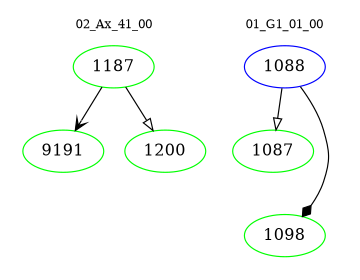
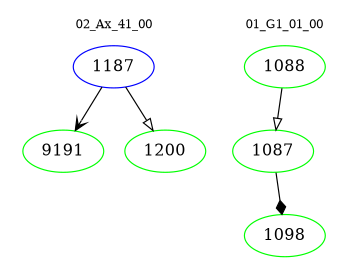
node "1187": color green -> blue
node "1088": color blue -> green
edge "1088" -> "1098": now "1087" -> "1098"
